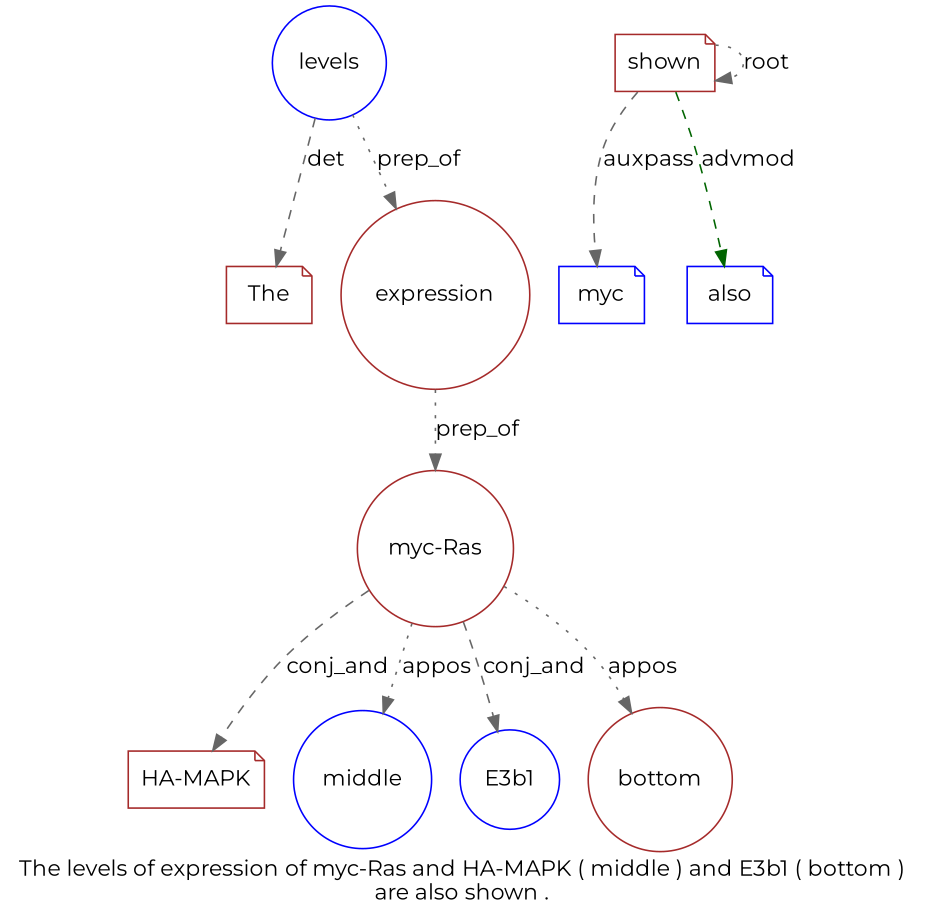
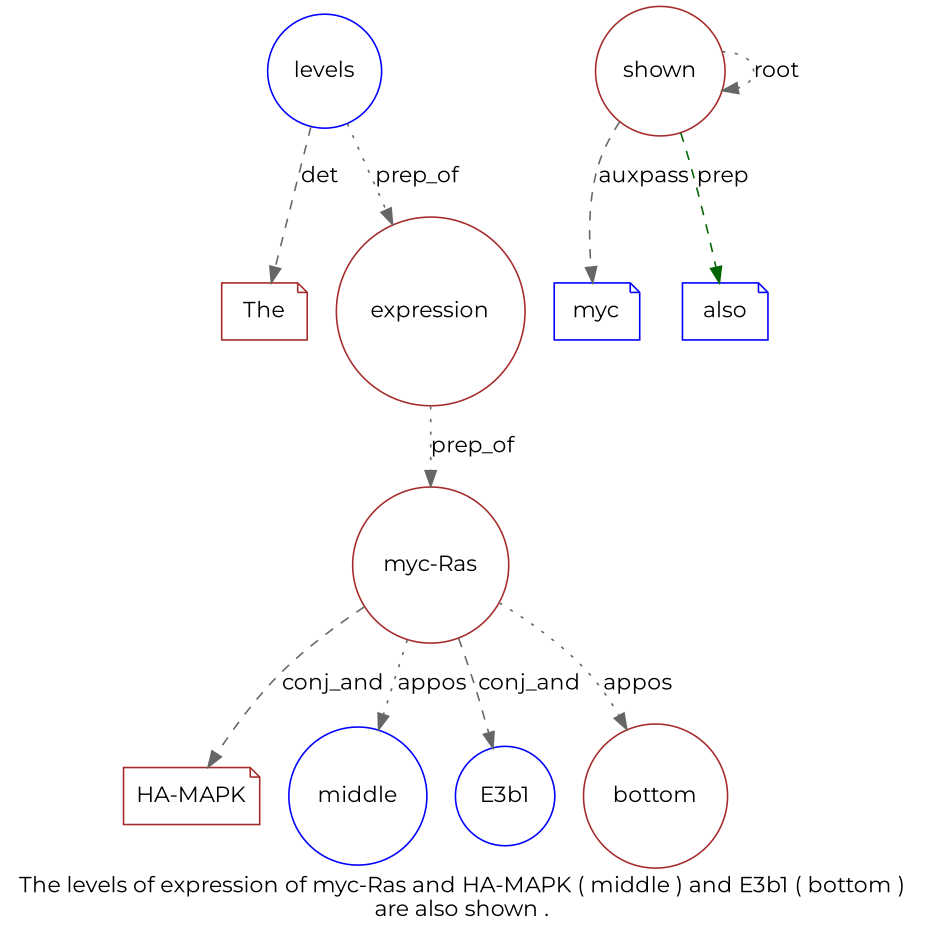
node "shown": shape note -> circle
edge "shown" -> "also": label "advmod" -> "prep"
